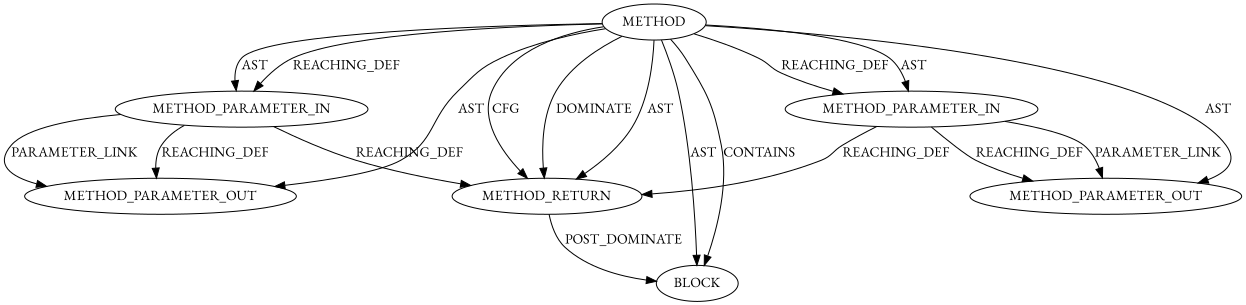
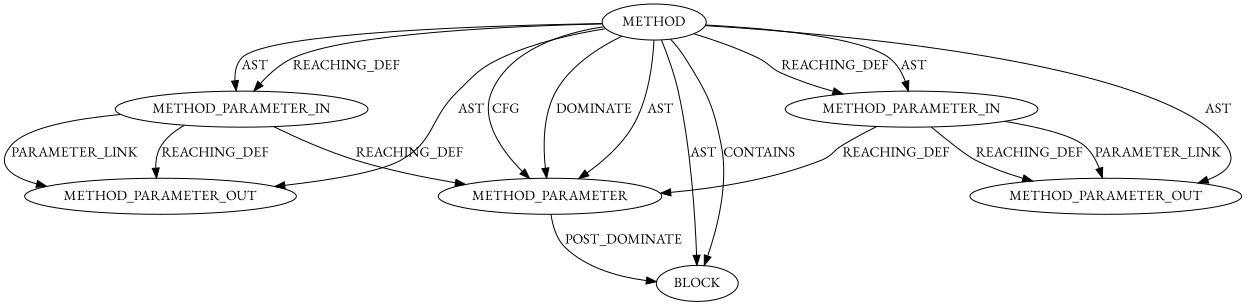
node "METHOD_RETURN": label "METHOD_RETURN" -> "METHOD_PARAMETER"
